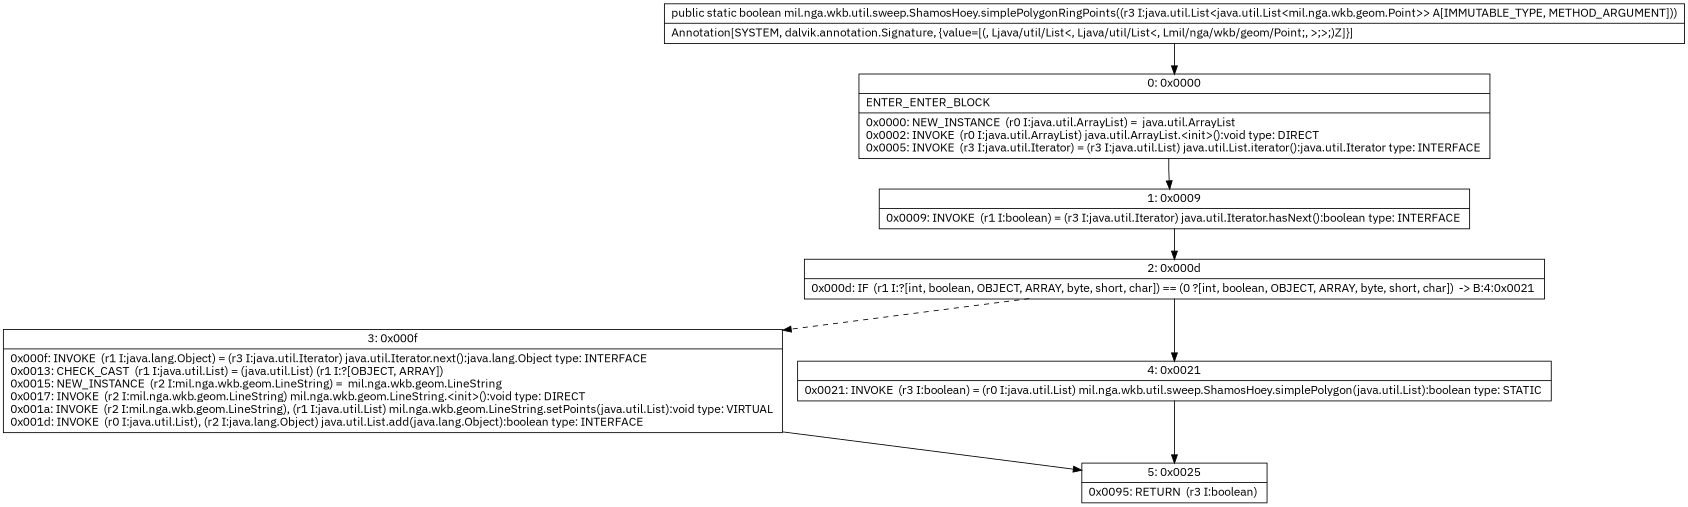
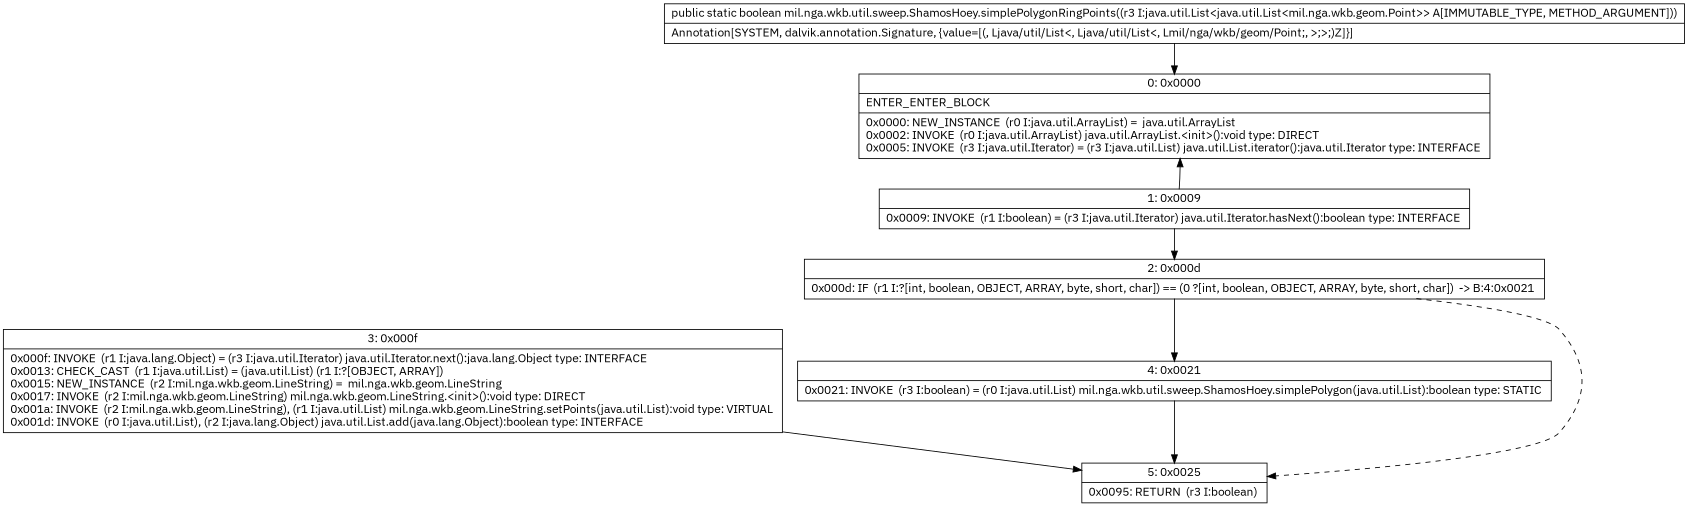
edge "0: 0x0000" -> "1: 0x0009": reversed
edge "2: 0x000d" -> "3: 0x000f": now "2: 0x000d" -> "5: 0x0025"
